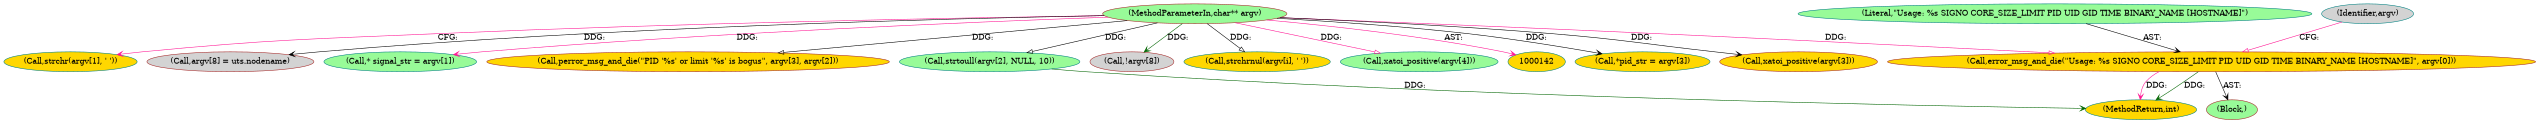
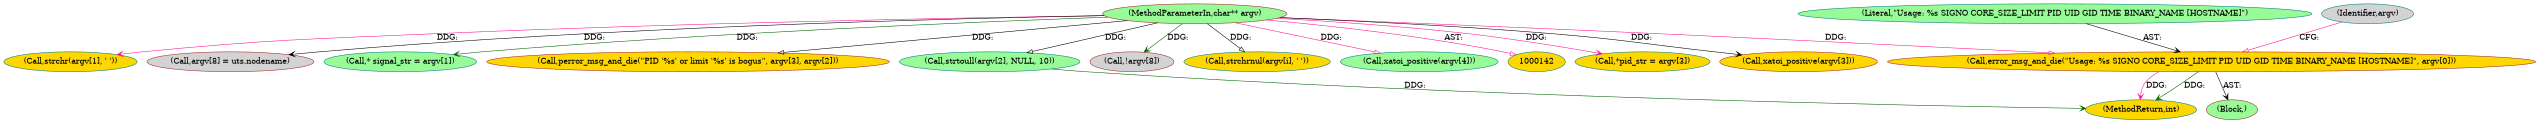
edge "(MethodParameterIn,char** argv)" -> "(Call,*pid_str = argv[3])": color black -> deeppink
edge "(MethodParameterIn,char** argv)" -> "(Call,* signal_str = argv[1])": color deeppink -> darkgreen
edge "(MethodParameterIn,char** argv)" -> "1000142": arrowhead vee -> onormal
edge "(MethodParameterIn,char** argv)" -> "(Call,strchr(argv[1], ' '))": label "CFG: " -> "DDG: "
